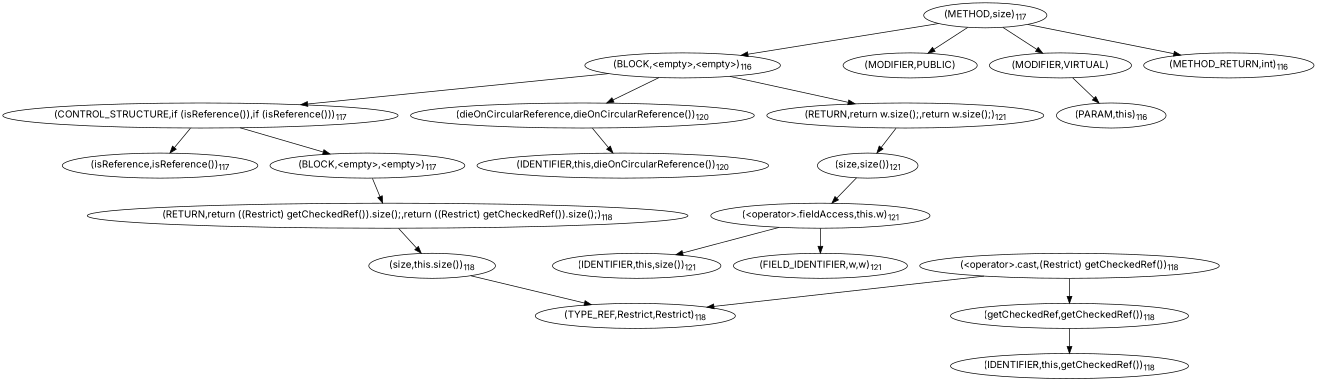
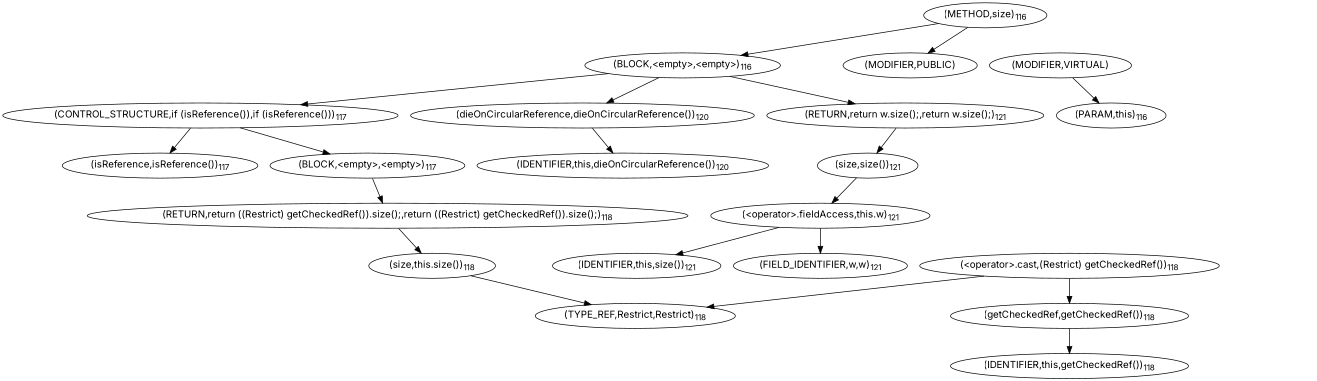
node "(METHOD,size)": text "117" -> "116"
edge "(METHOD,size)" -> "(MODIFIER,VIRTUAL)": removed
node "(METHOD_RETURN,int)": removed
